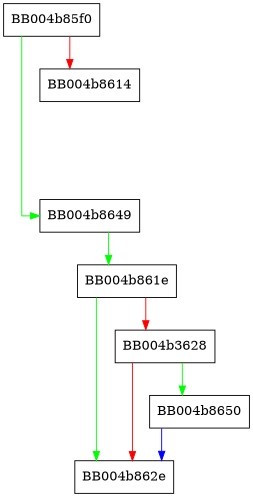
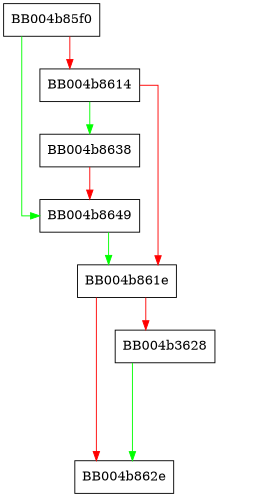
node "BB004b8638": added
edge "BB004b8614" -> "BB004b861e": added
edge "BB004b861e" -> "BB004b862e": color green -> red
edge "BB004b3628" -> "BB004b862e": color red -> green
node "BB004b8650": removed
